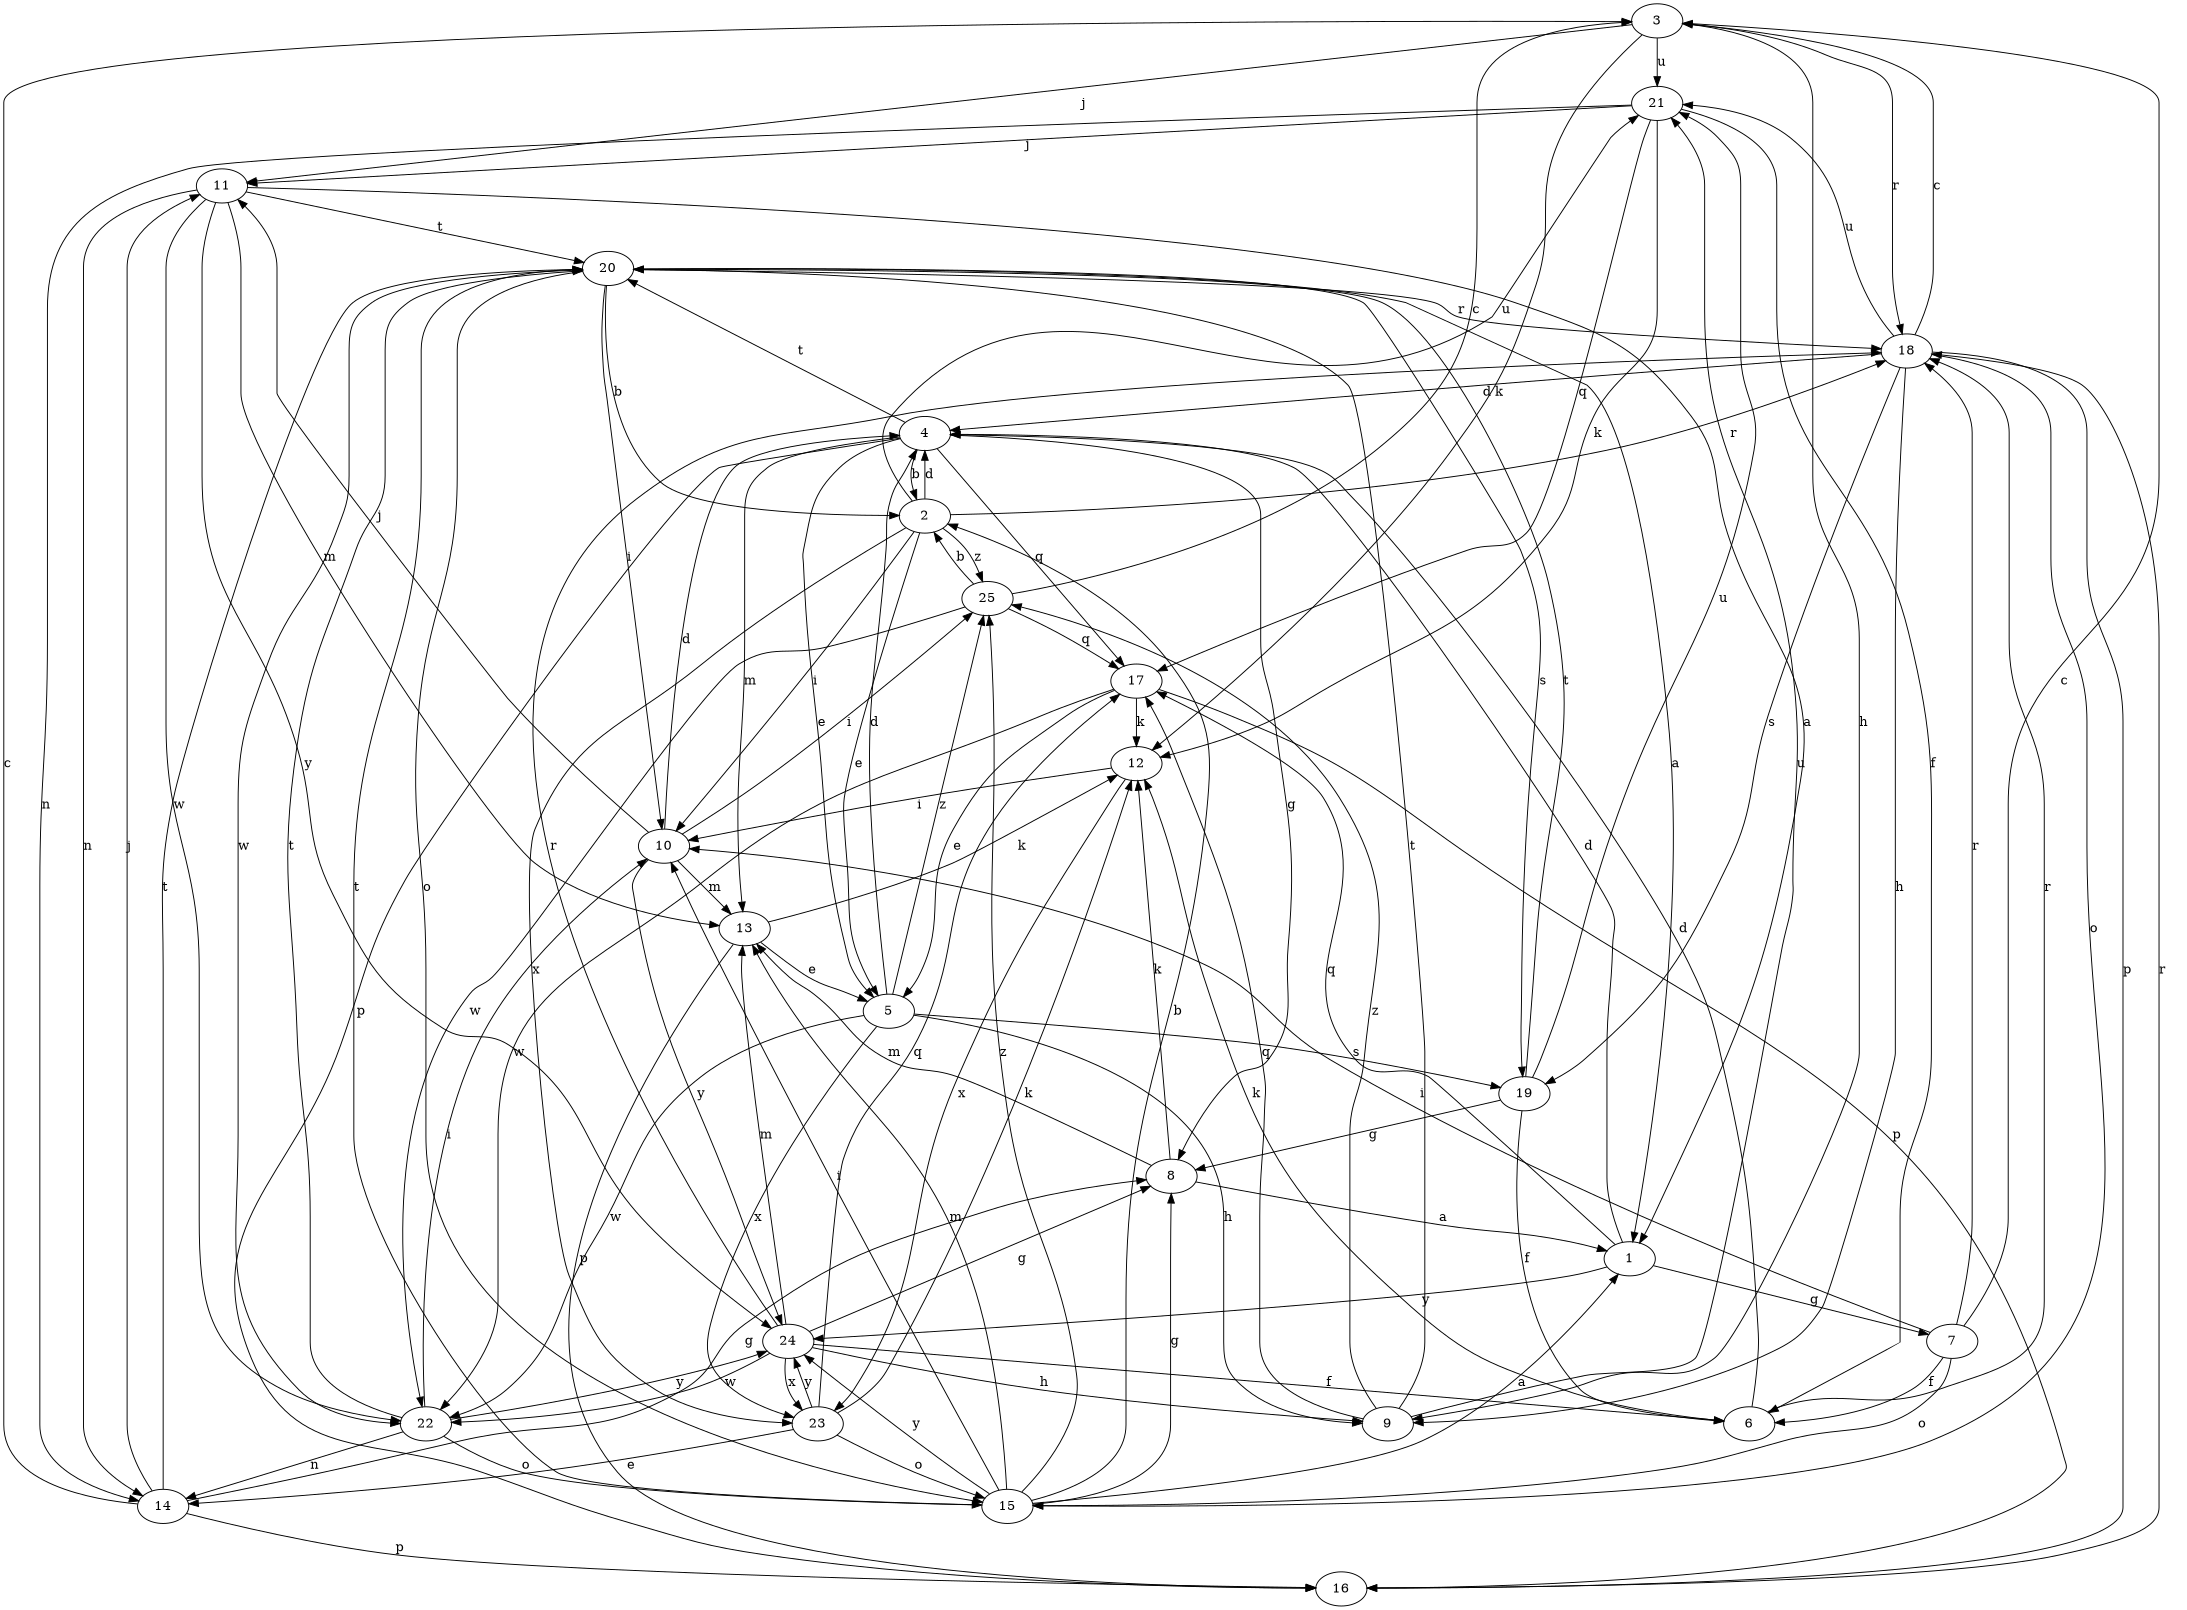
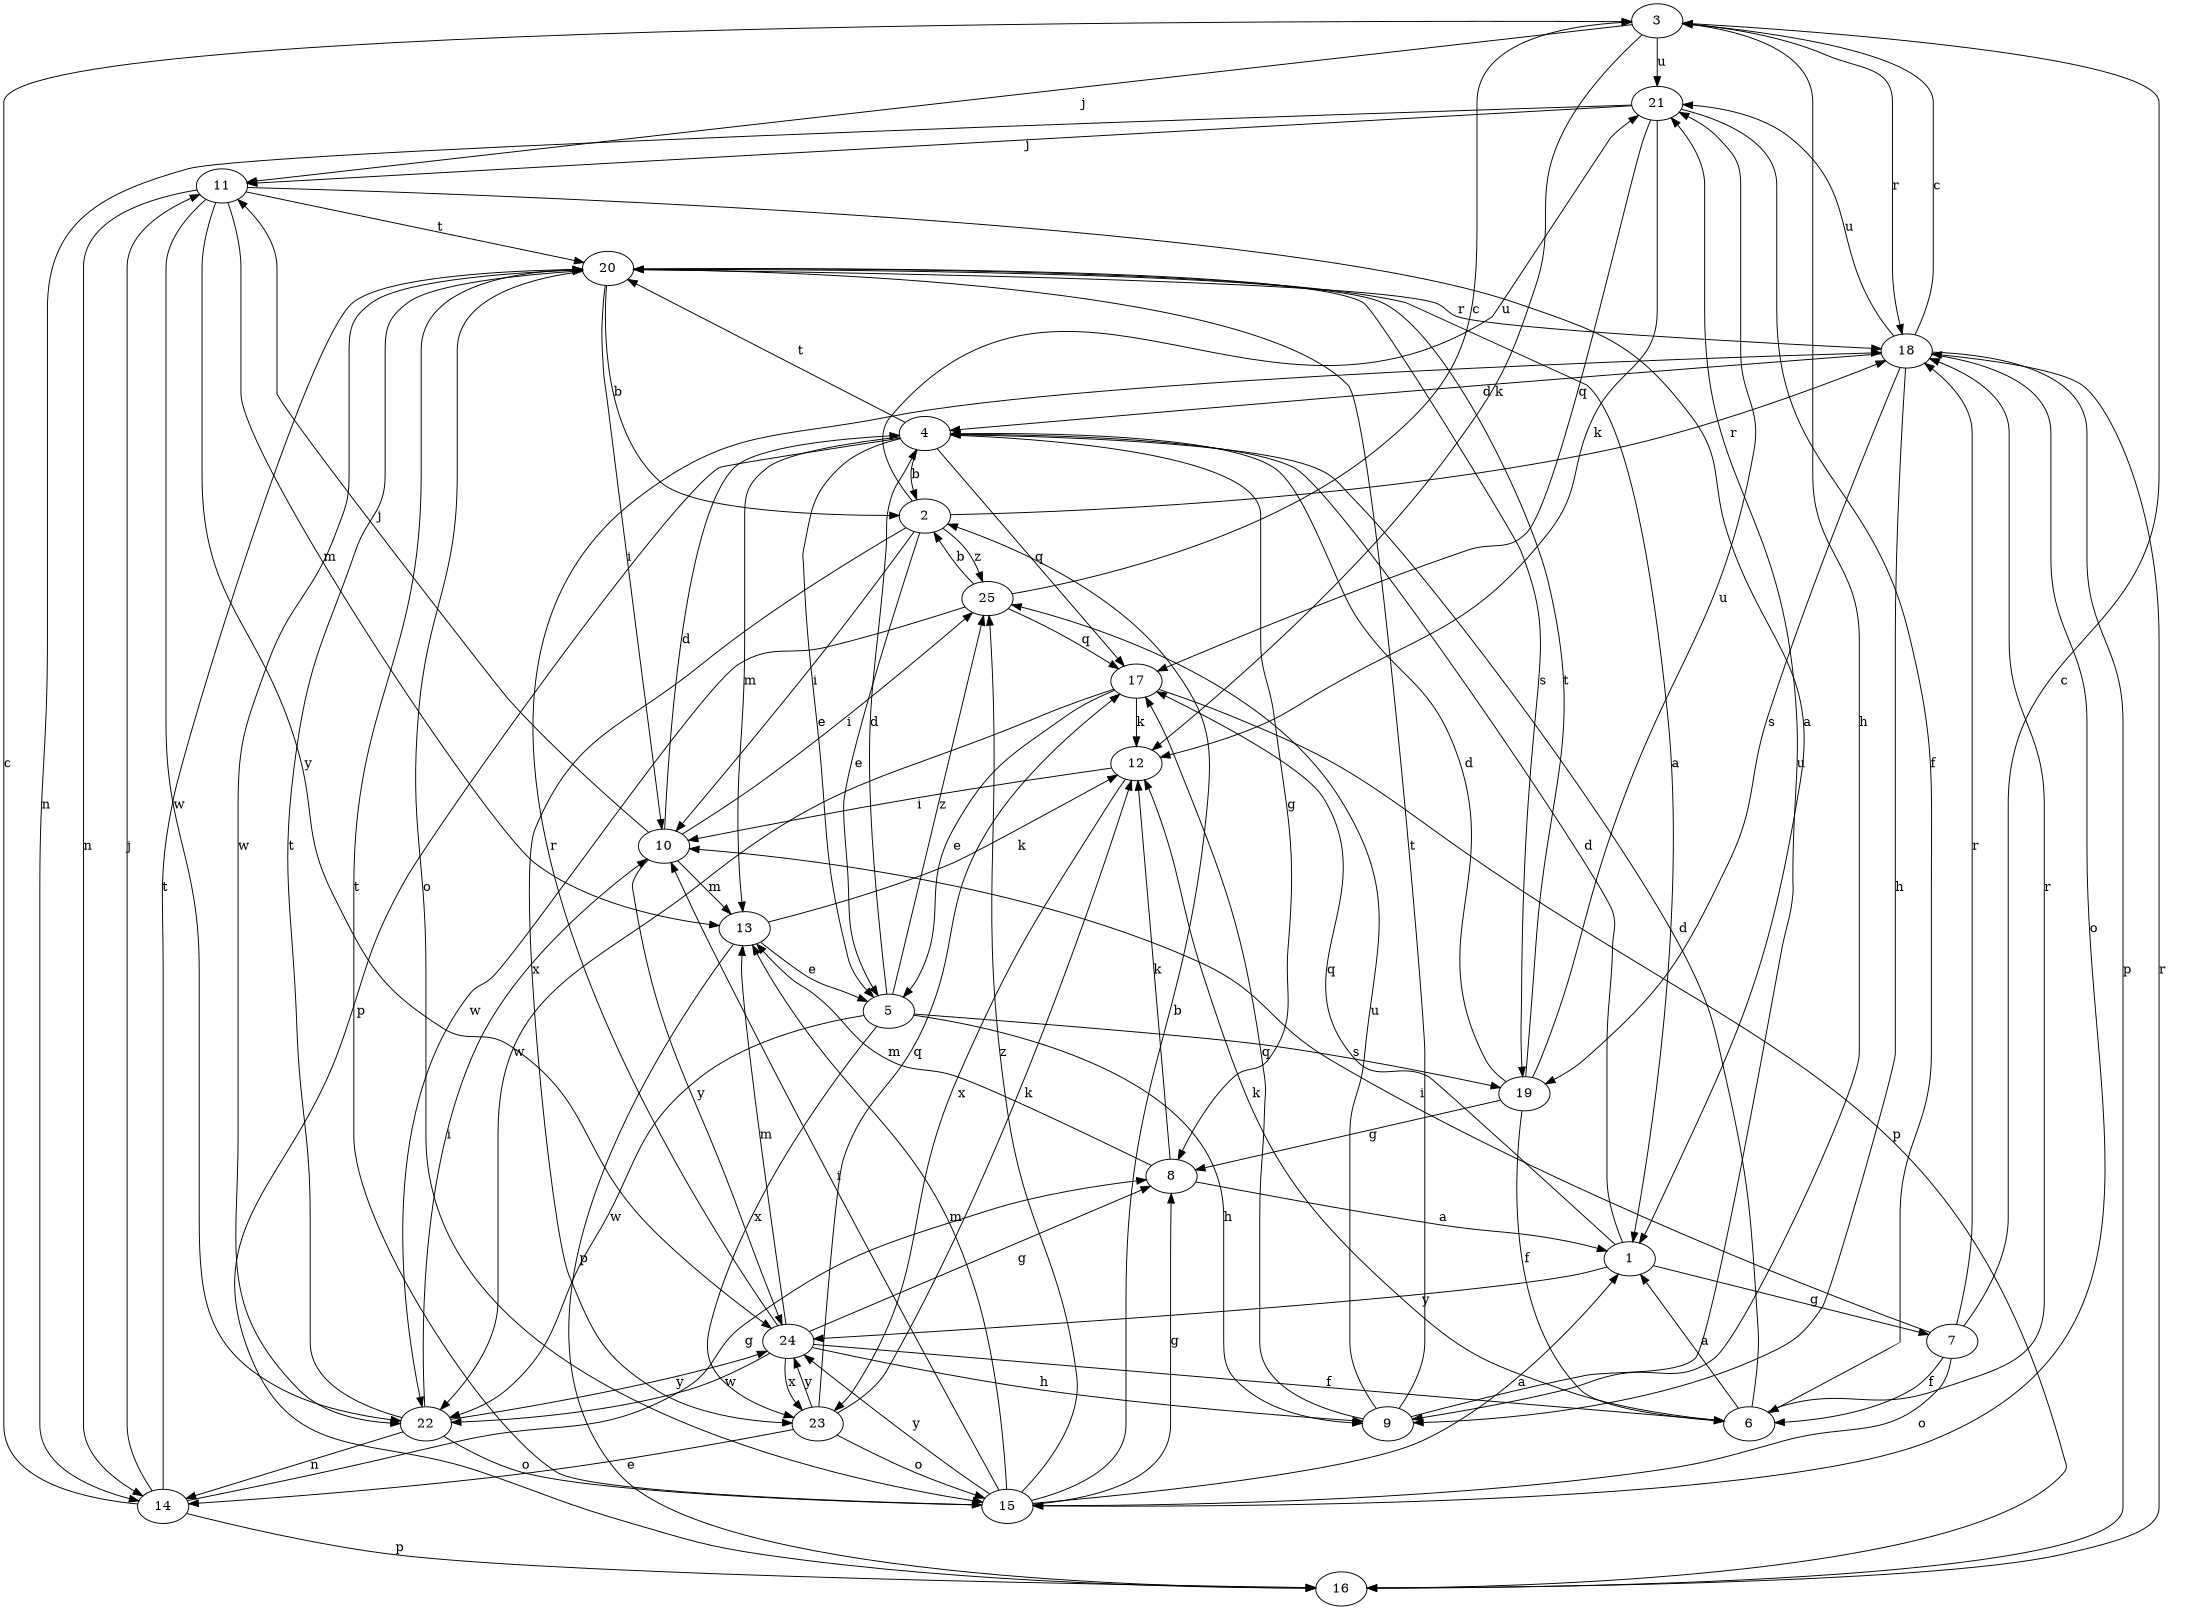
edge "2" -> "4": now "19" -> "4"
edge "9" -> "25": label "z" -> "u"
edge "6" -> "1": added, label "a"
